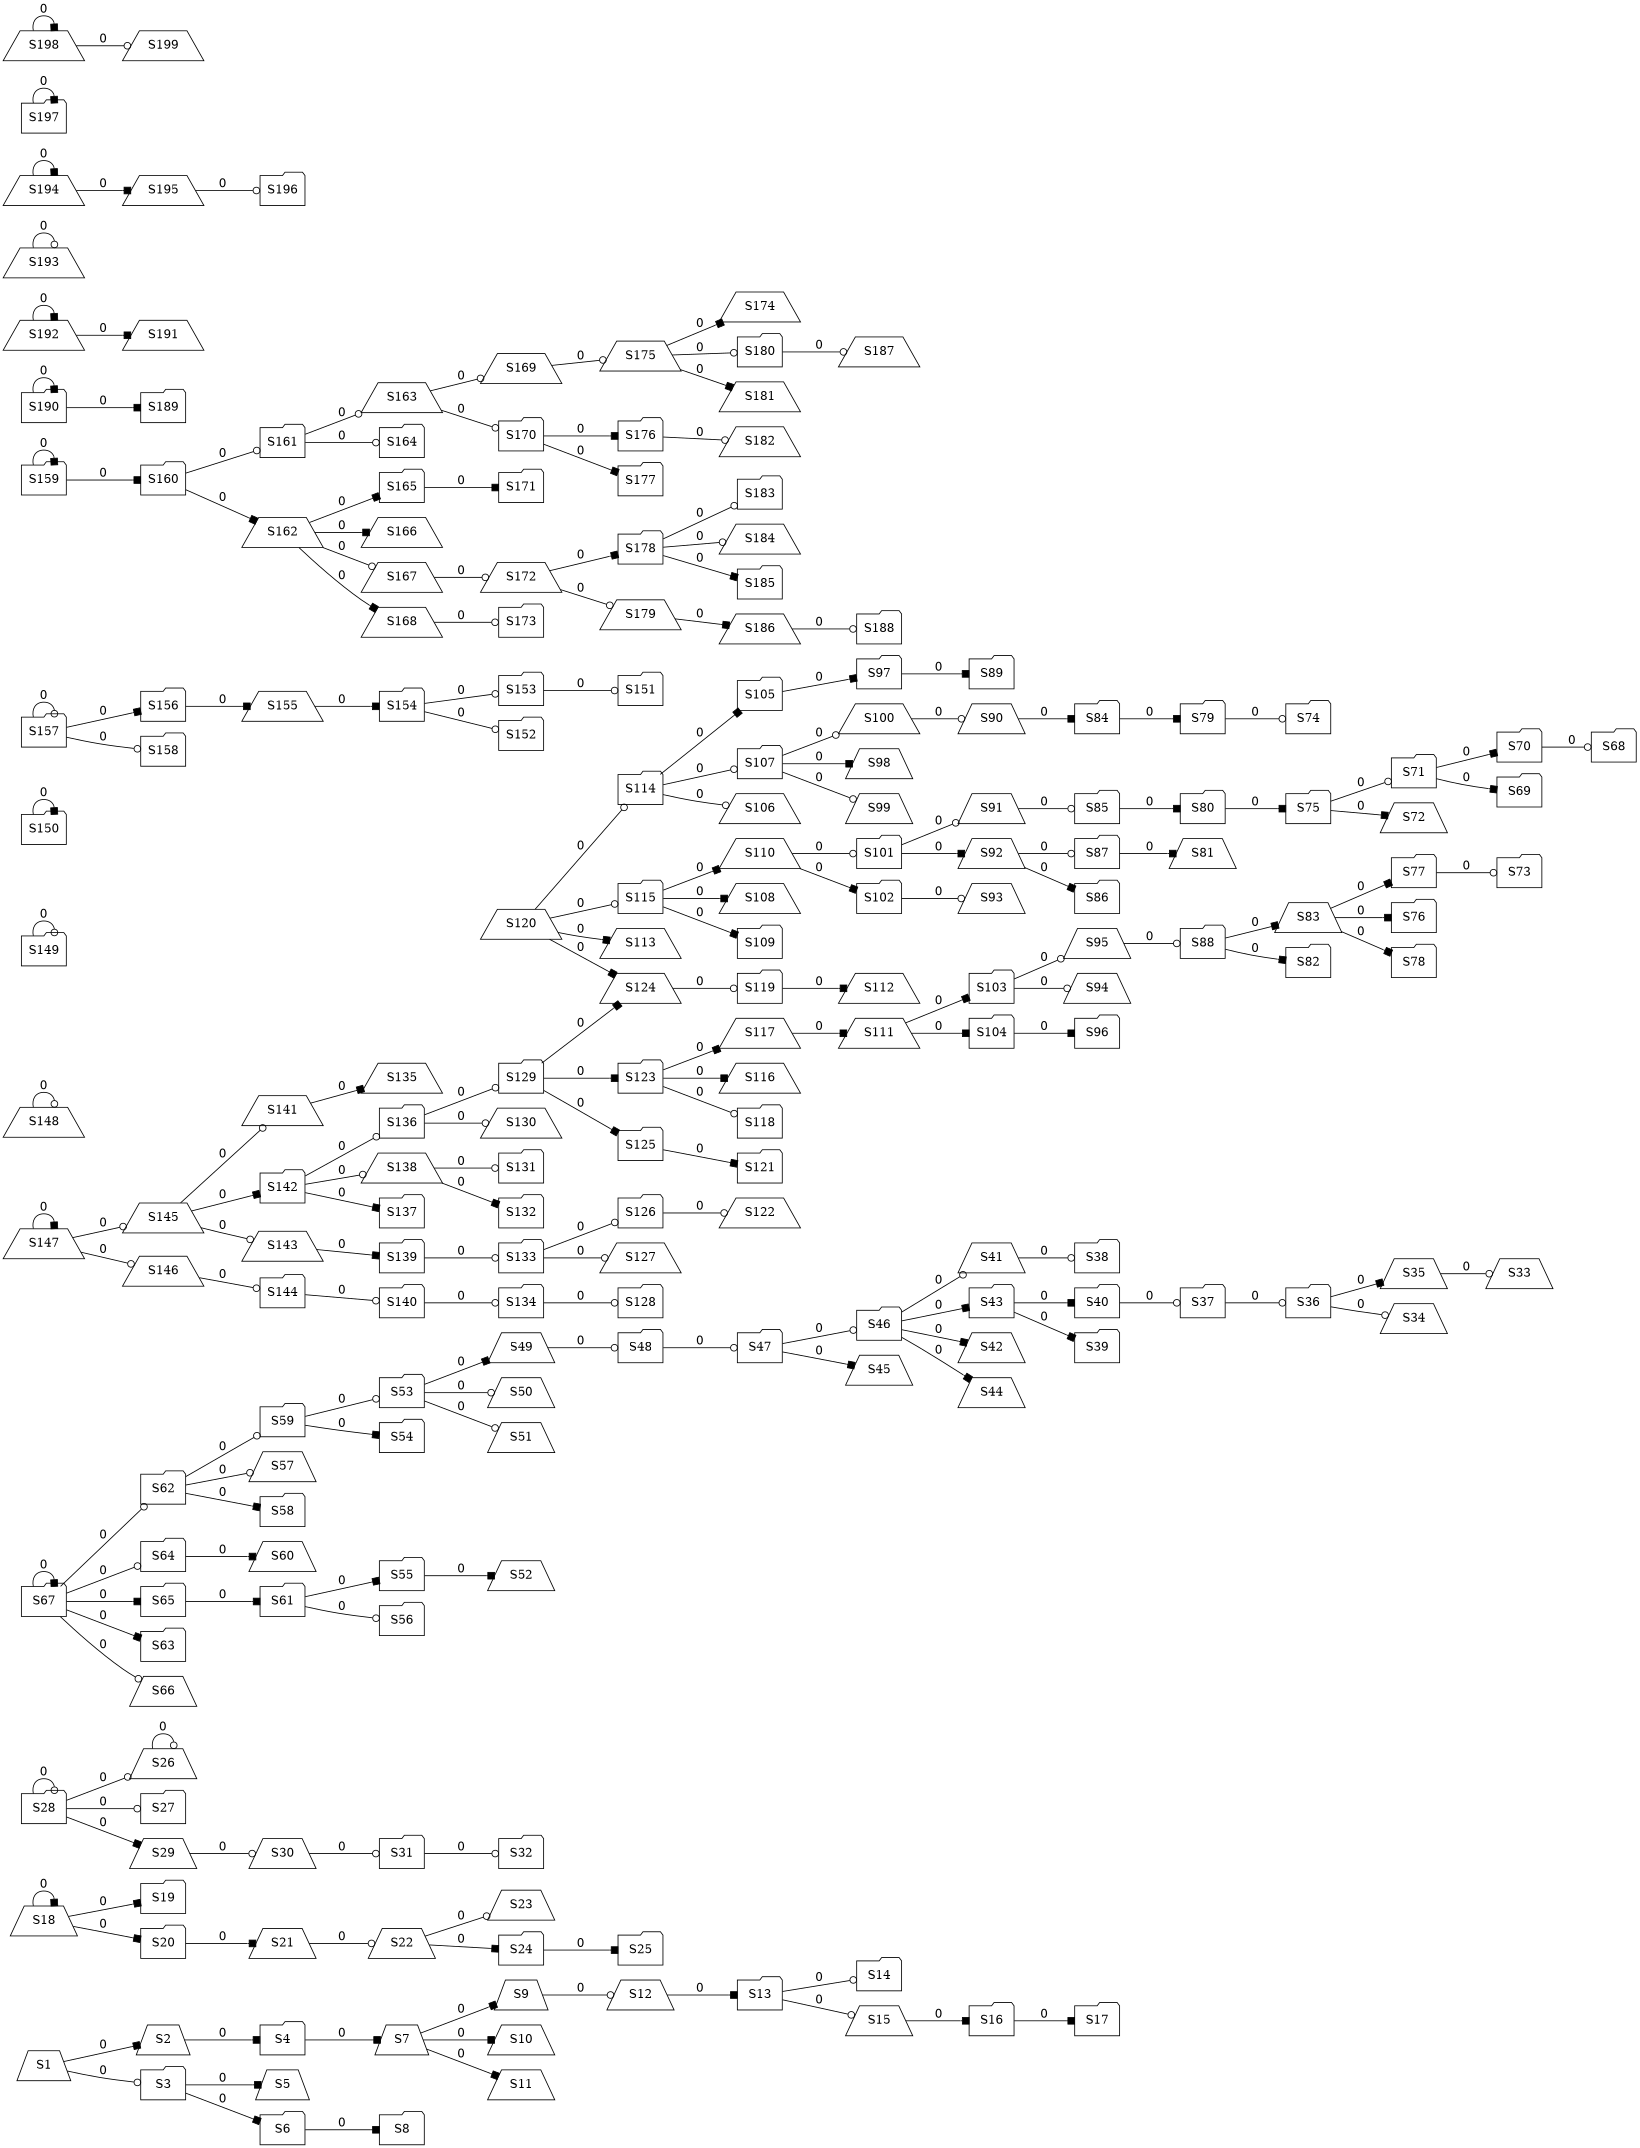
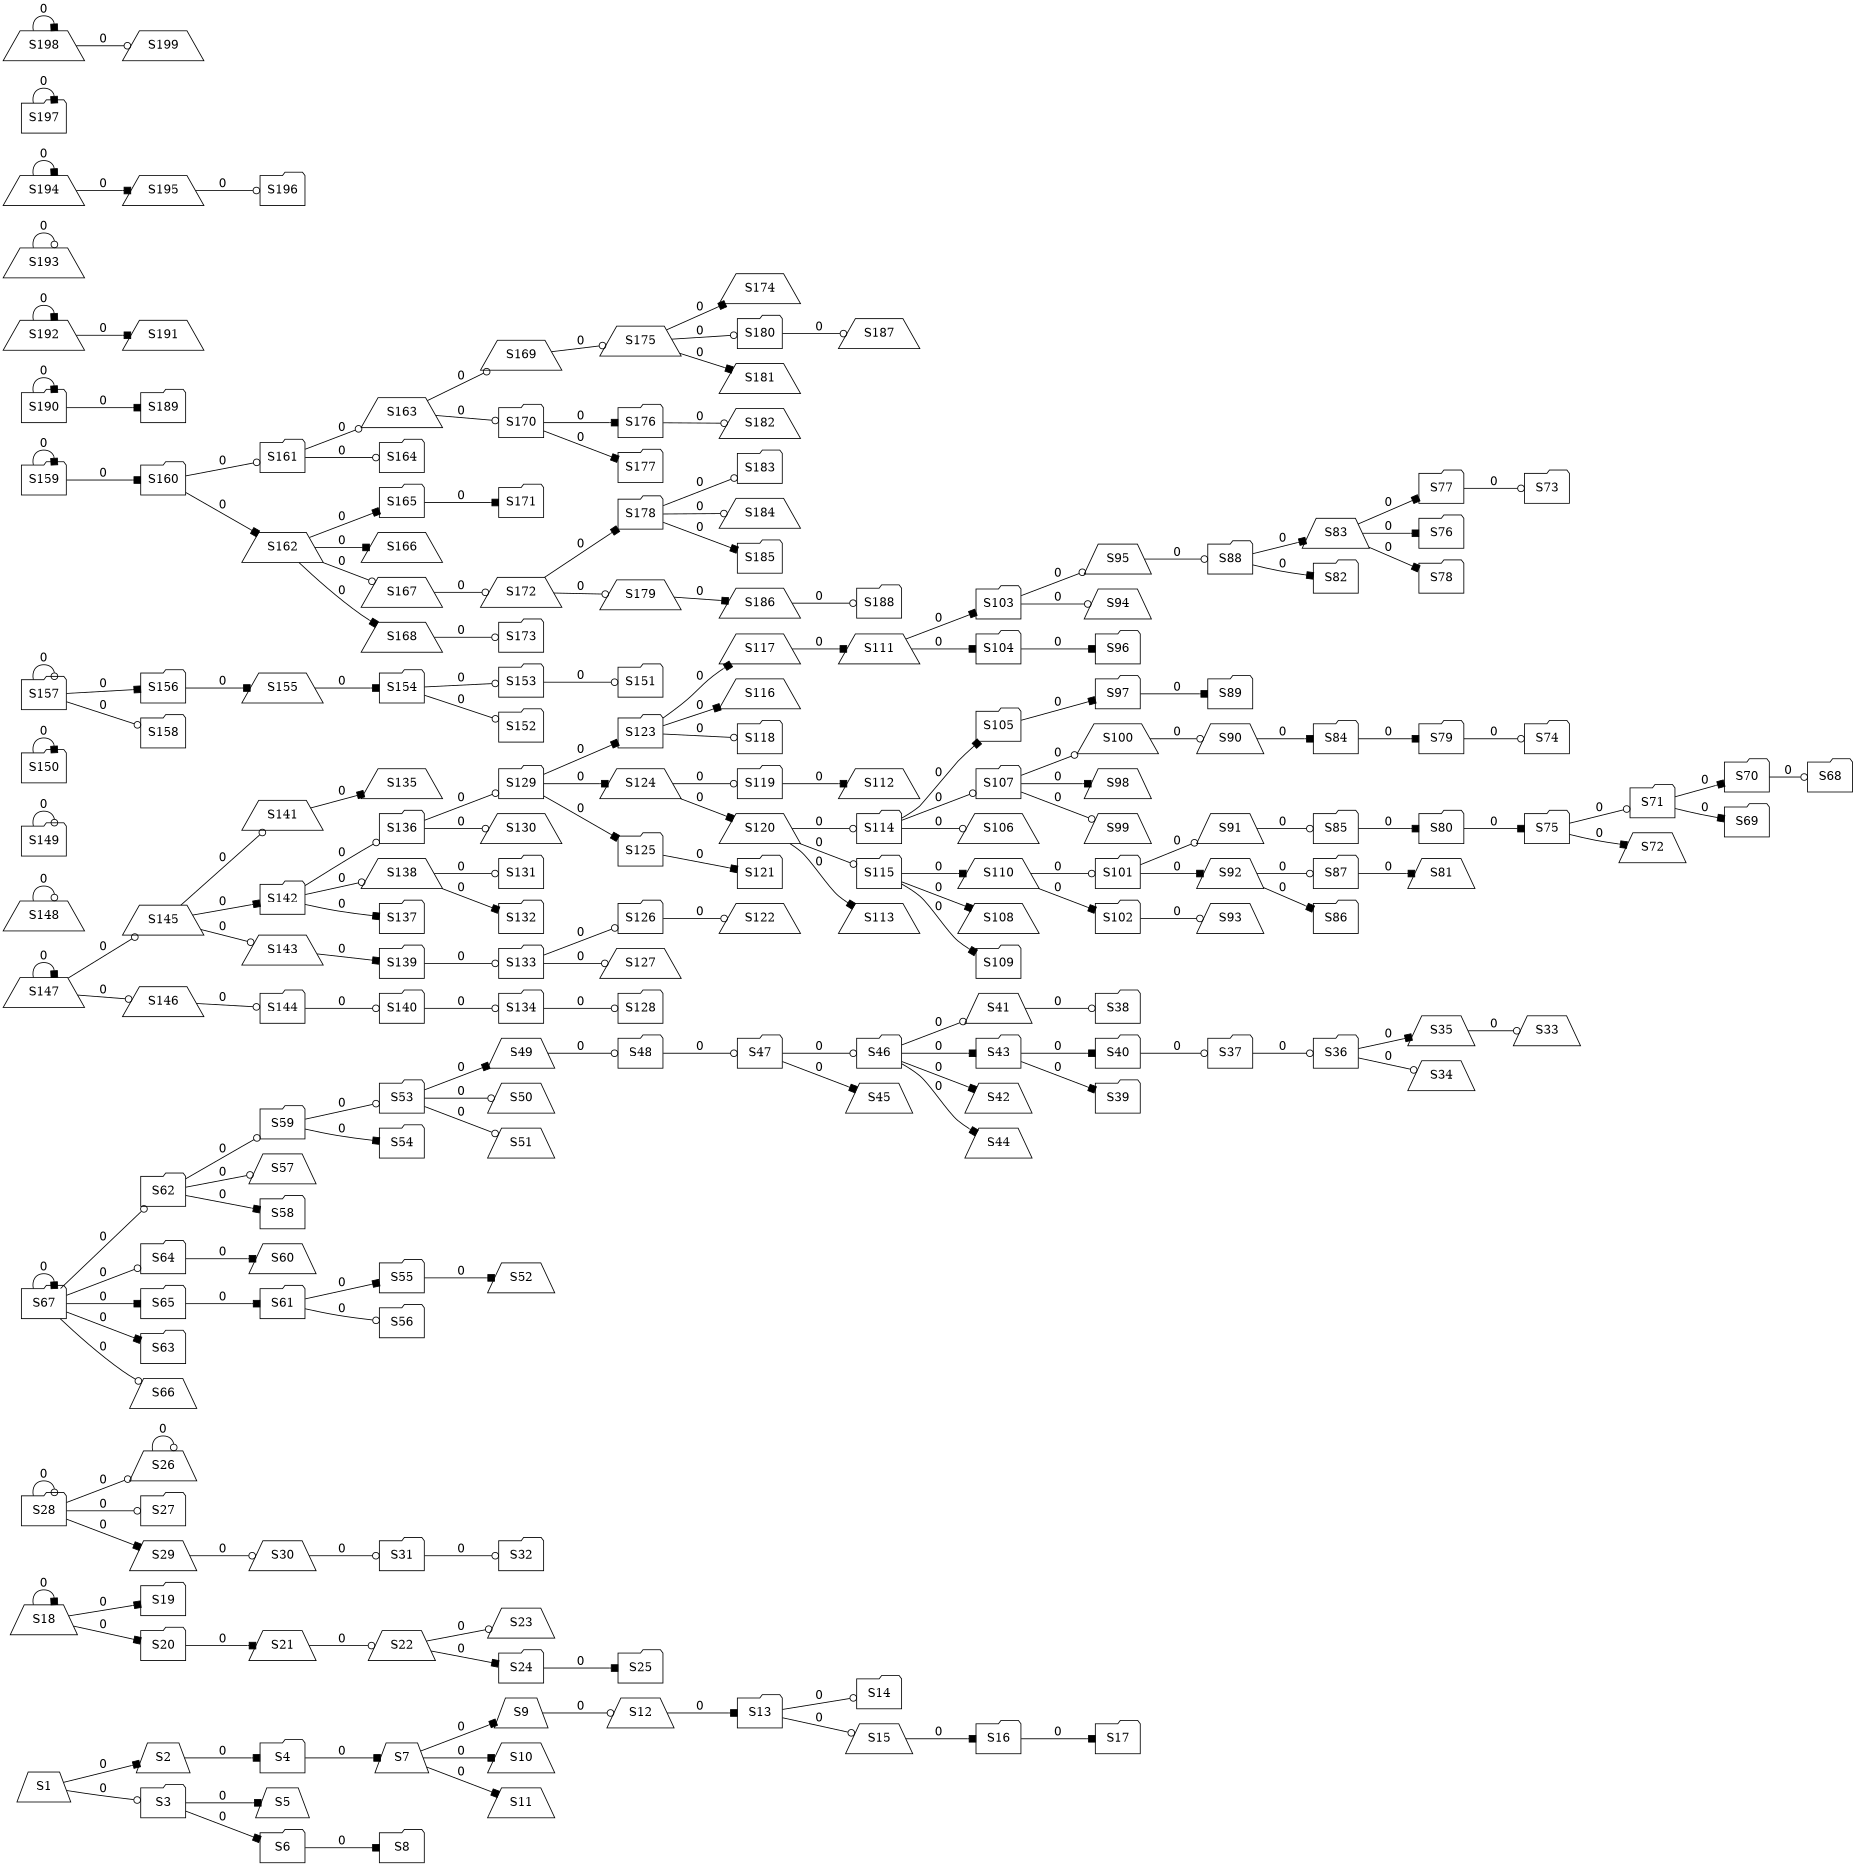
edge "S120" -> "S124": reversed
